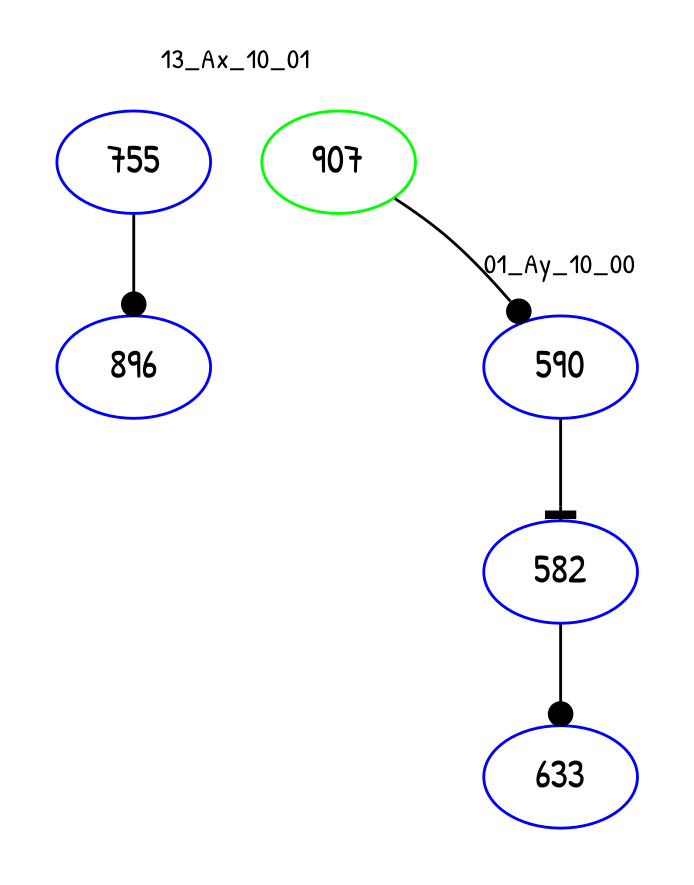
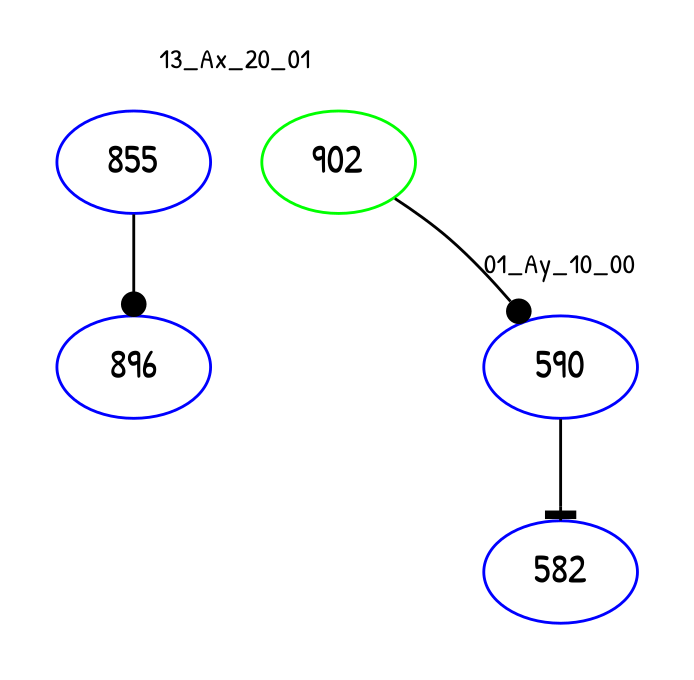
cluster "13_Ax_10_01": label "13_Ax_10_01" -> "13_Ax_20_01"
node "755": label "755" -> "855"
node "907": label "907" -> "902"
node "633": removed
